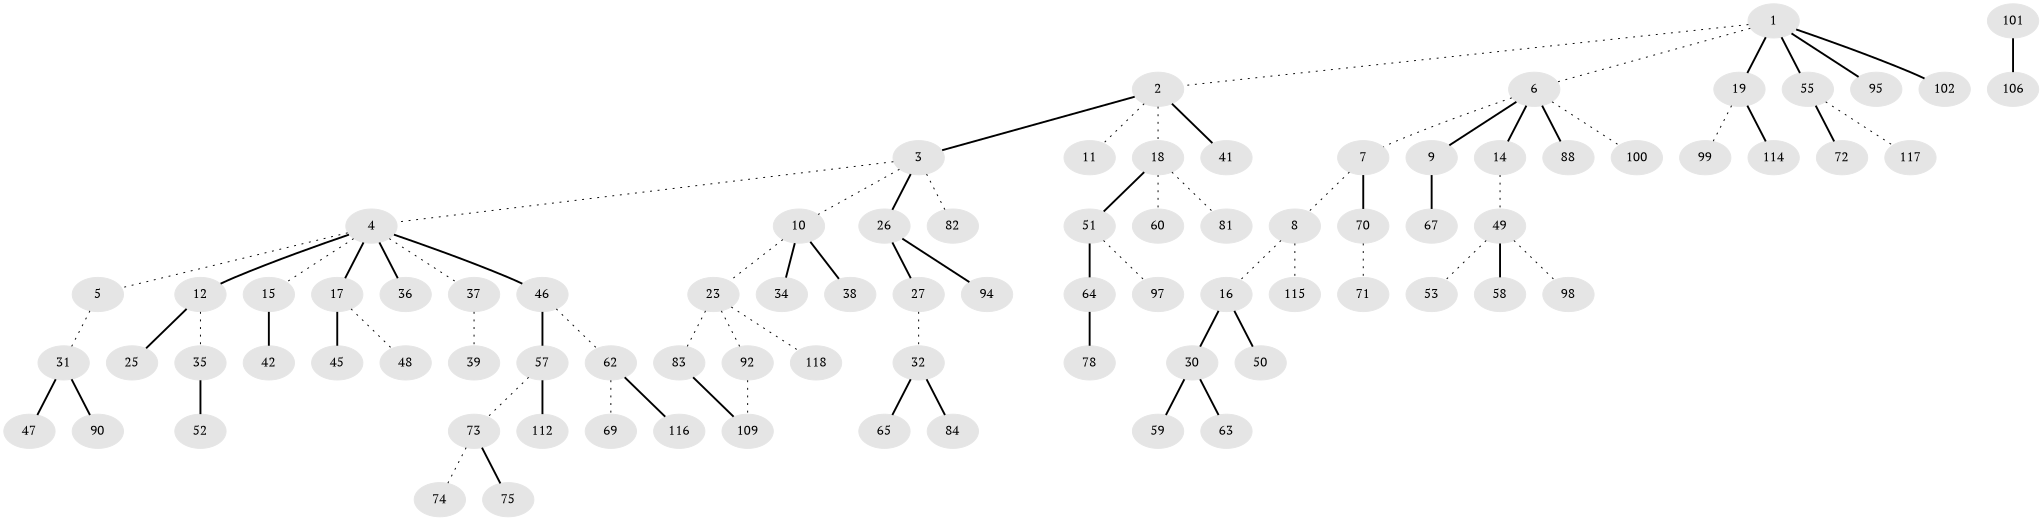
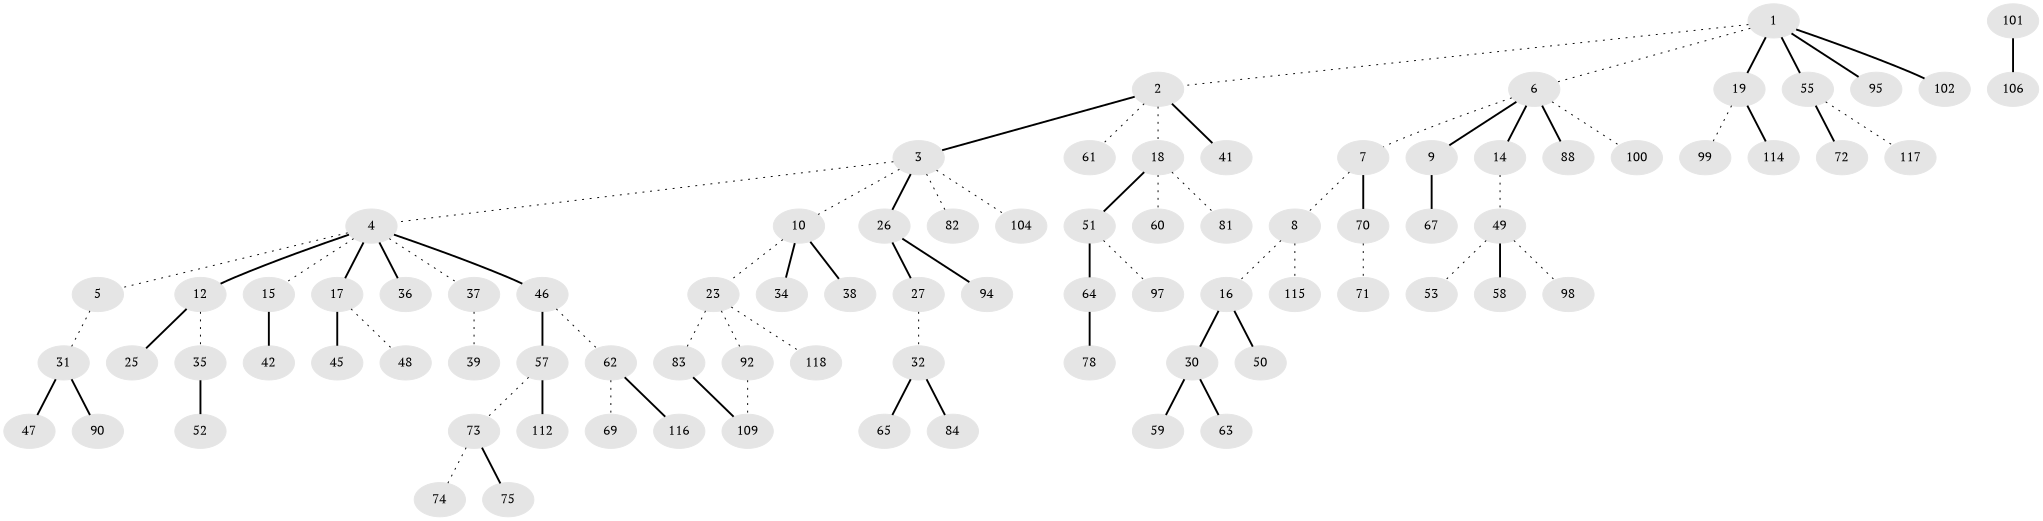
node "11": label "11" -> "61"
node "104": added
